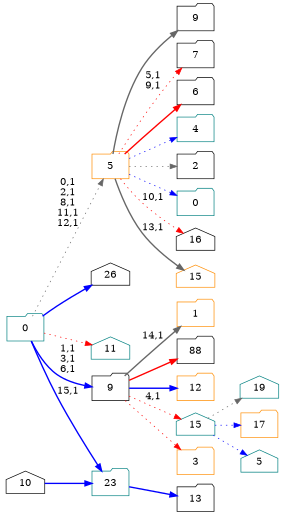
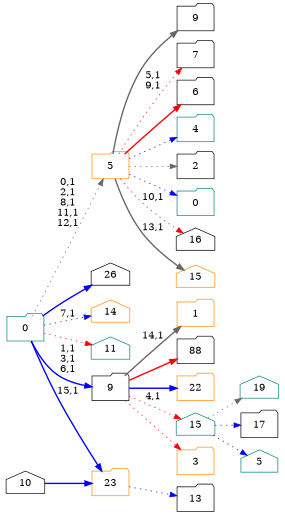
node "14": added
node "12": label "12" -> "22"
node "17": color darkorange -> black
node "23": color teal -> darkorange
edge "23" -> "13": style bold -> dotted
